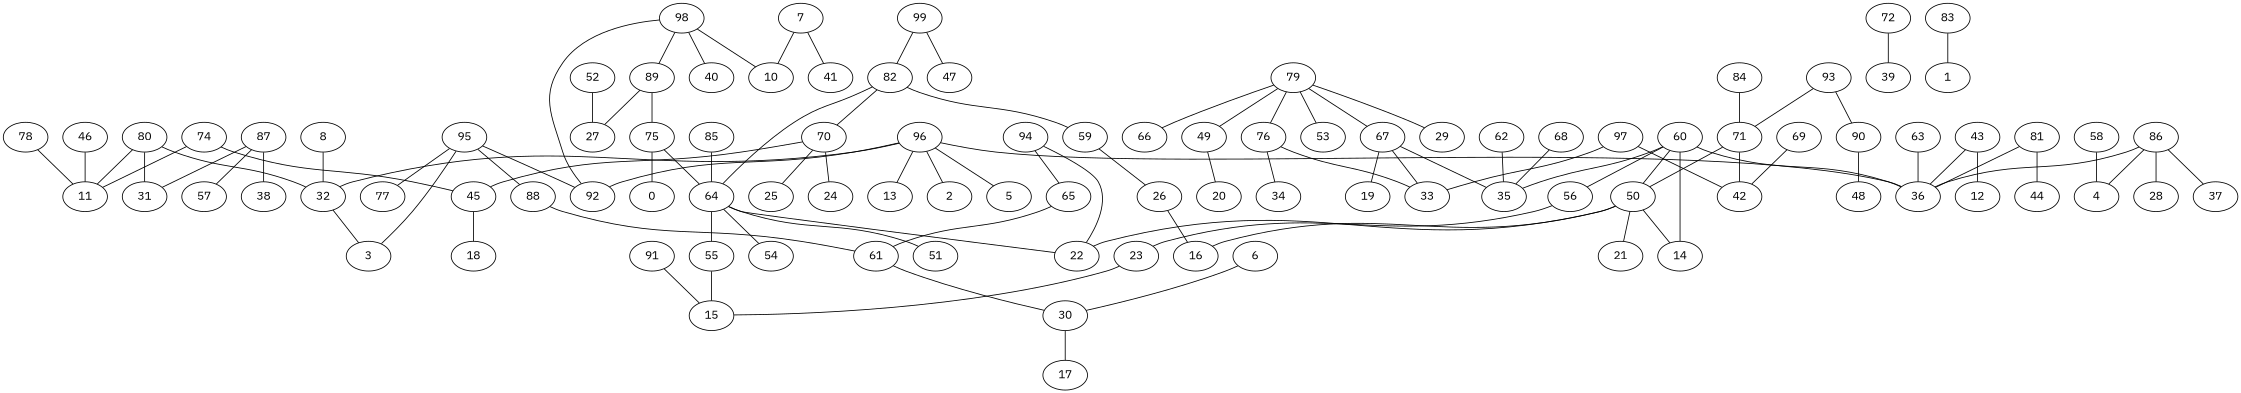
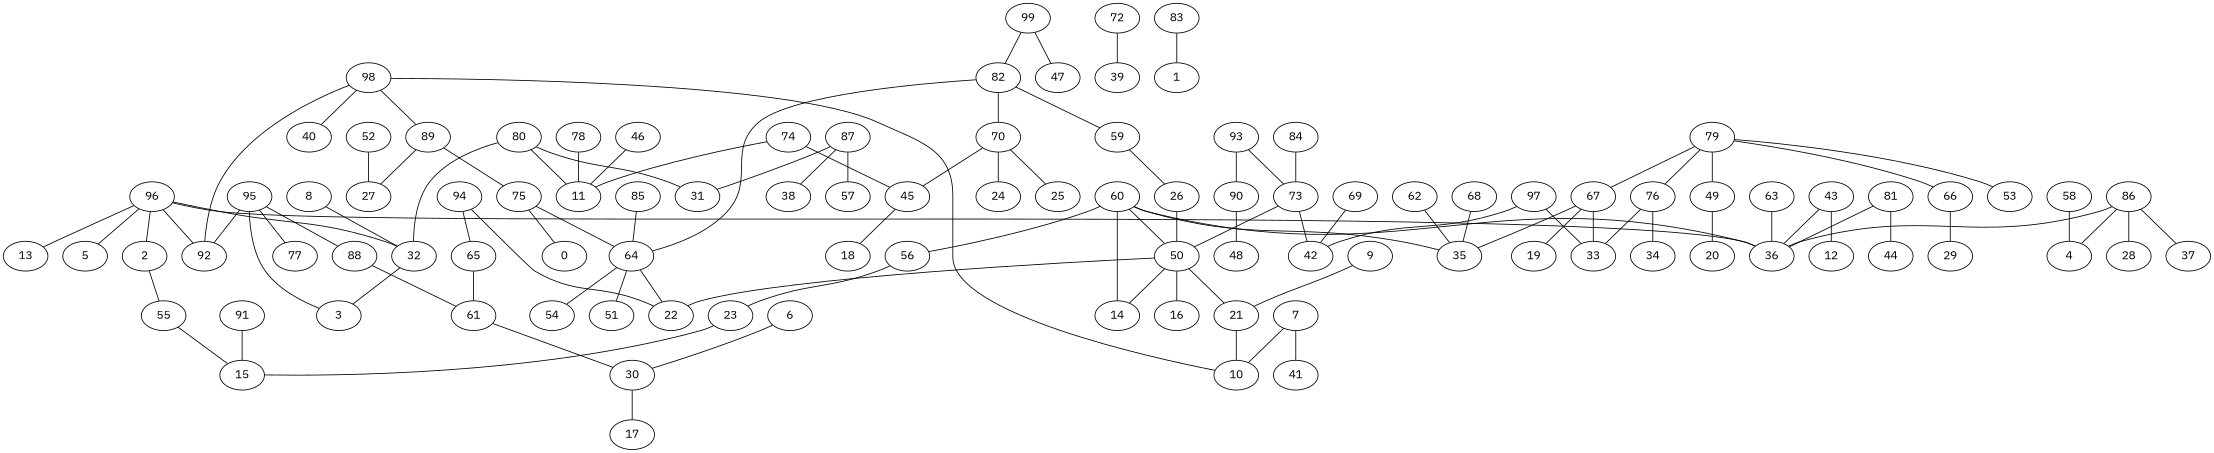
edge "79" -- "29": now "66" -- "29"
node "71": label "71" -> "73"
edge "26" -- "16": now "26" -- "50"
edge "64" -- "55": now "2" -- "55"
node "9": added
edge "21" -- "10": added
